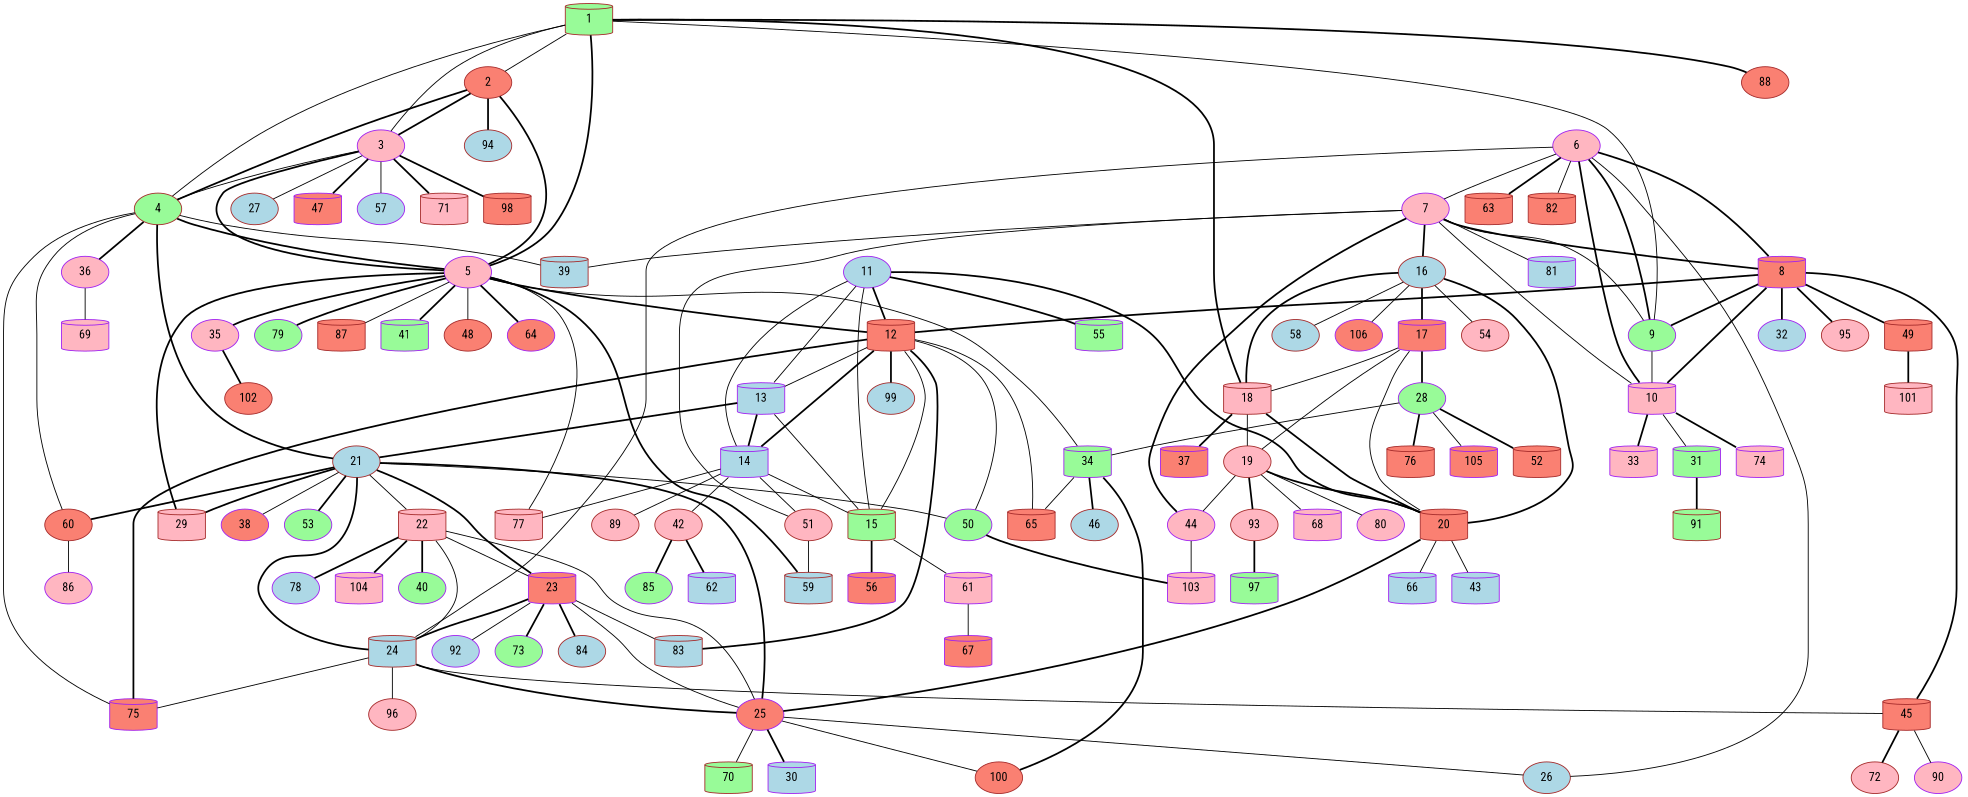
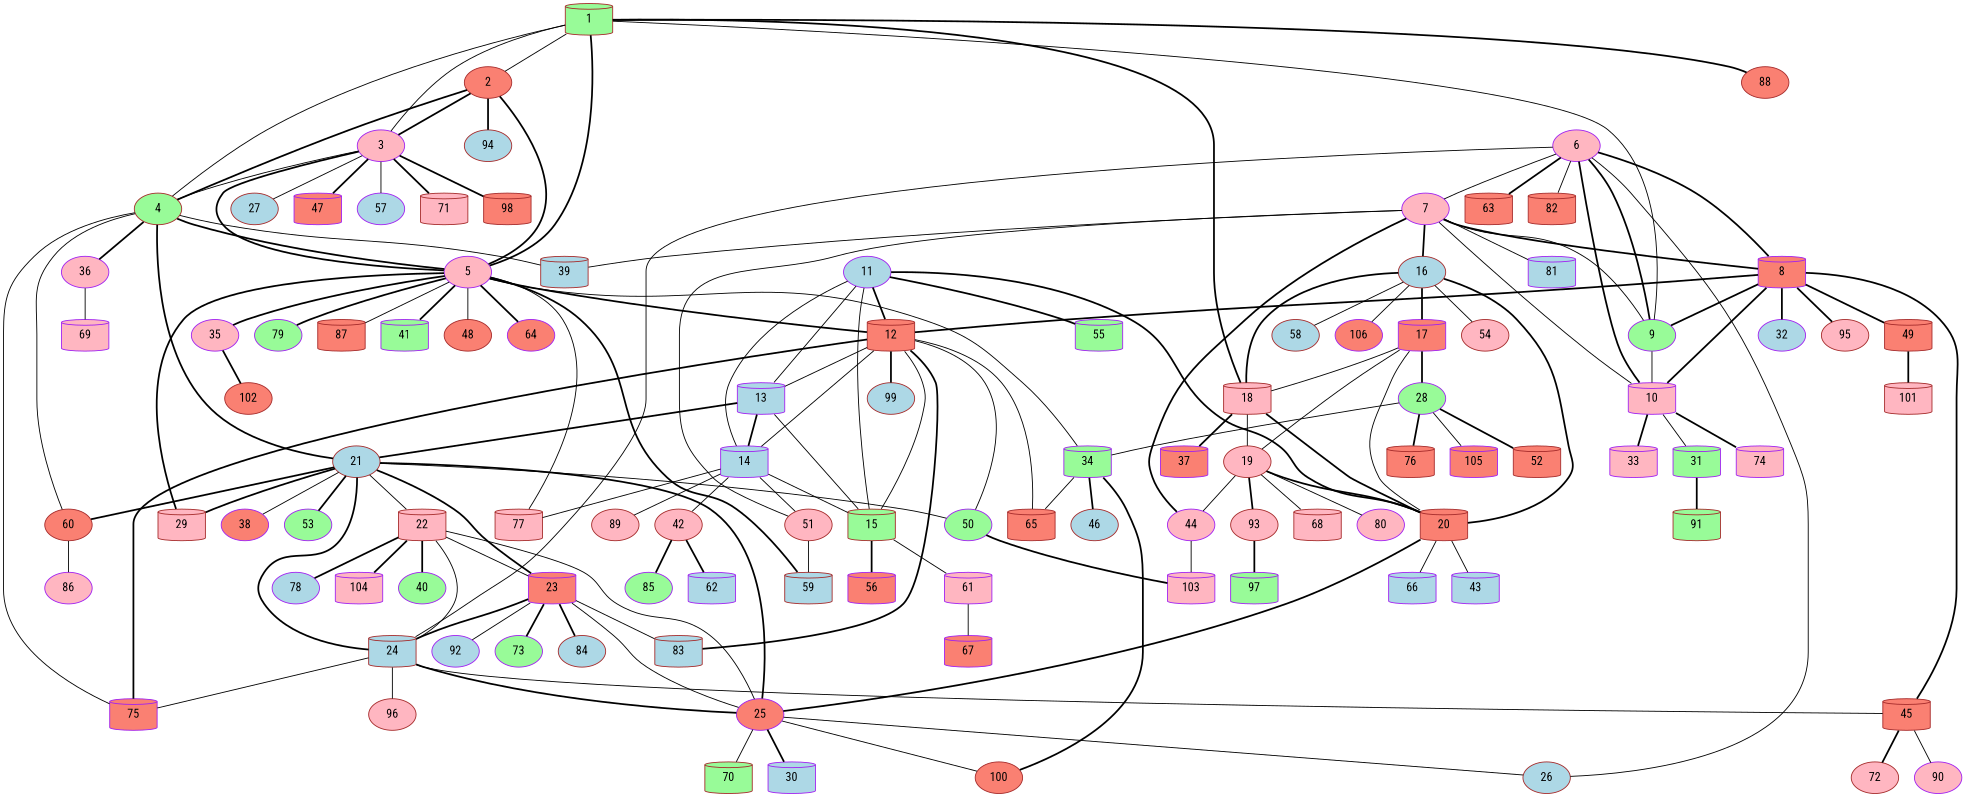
edge "12" -- "14": style bold -> solid
node "68": color purple -> brown
